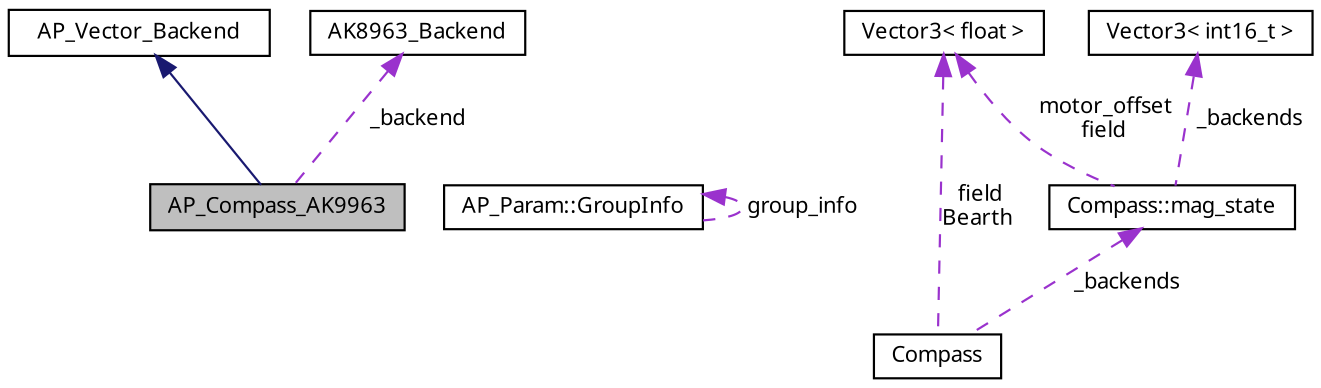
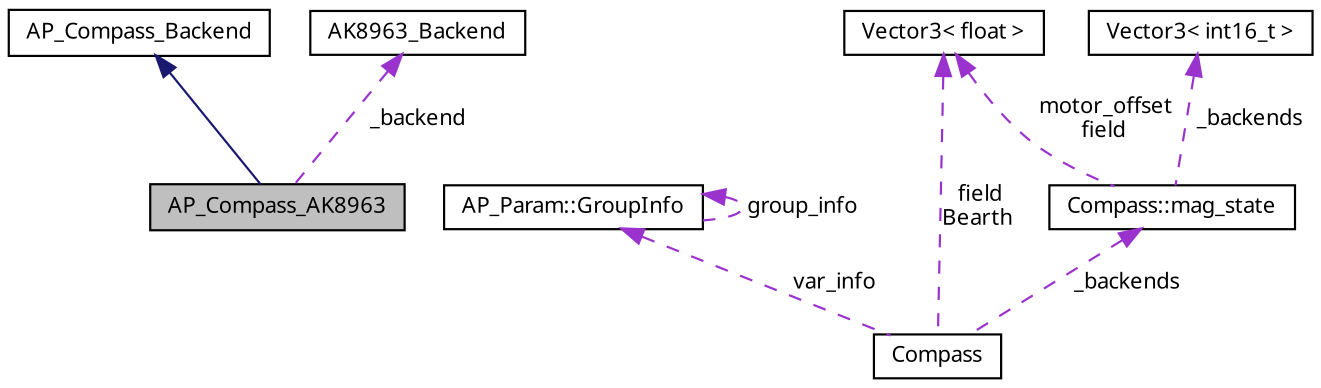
node "AP_Vector_Backend": label "AP_Vector_Backend" -> "AP_Compass_Backend"
node "AP_Compass_AK9963": label "AP_Compass_AK9963" -> "AP_Compass_AK8963"
edge "Compass" -> "AP_Param::GroupInfo": added, label "var_info"
